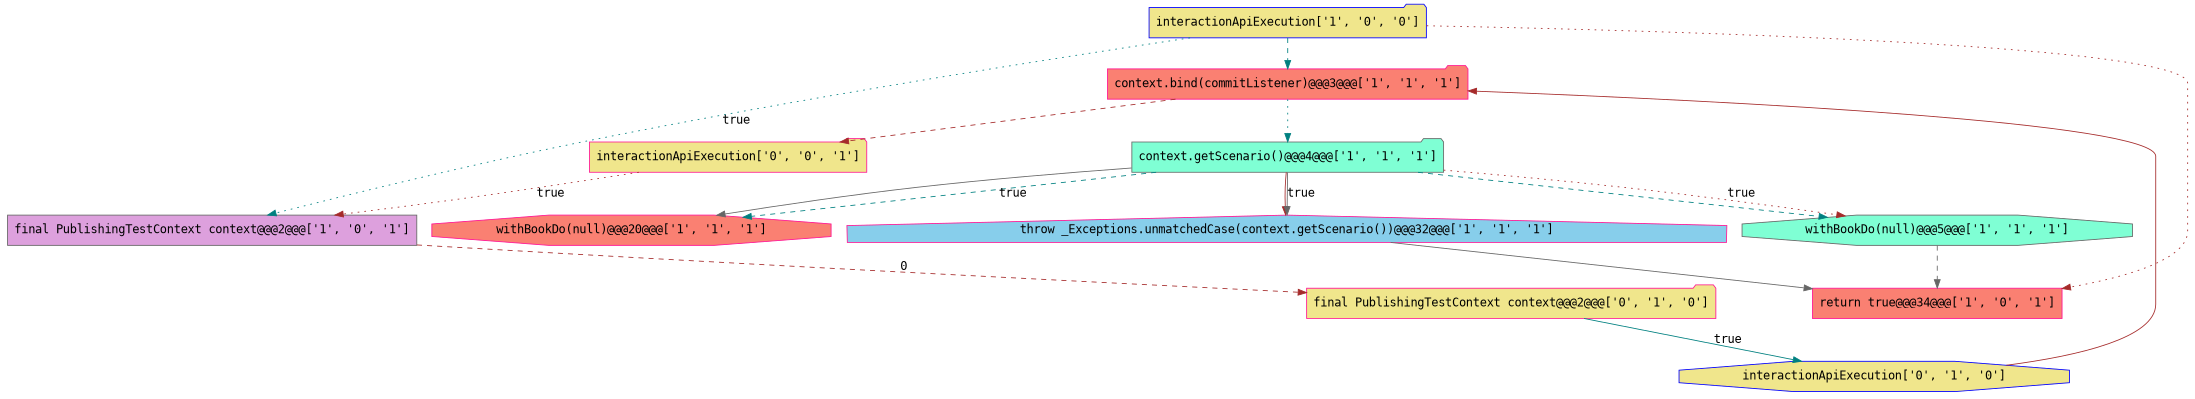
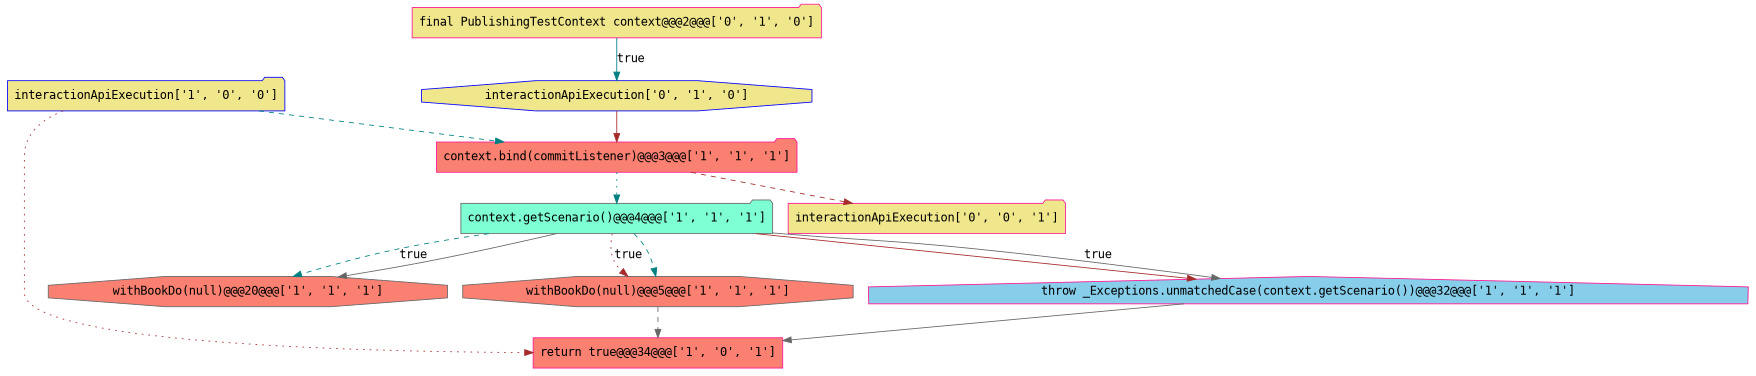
node "final PublishingTestContext context@@@2@@@['1', '0', '1']": removed
node "withBookDo(null)@@@20@@@['1', '1', '1']": color deeppink -> gray40
node "withBookDo(null)@@@5@@@['1', '1', '1']": fillcolor aquamarine -> salmon
